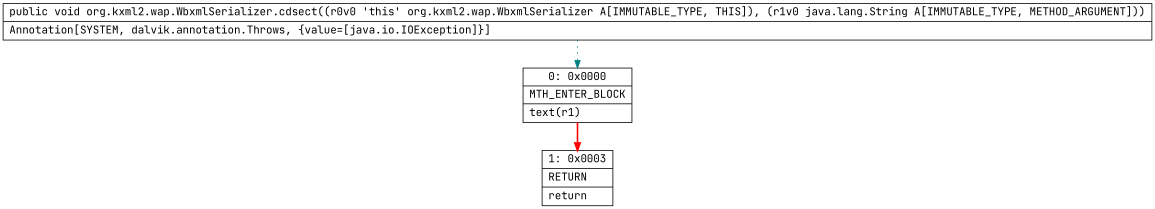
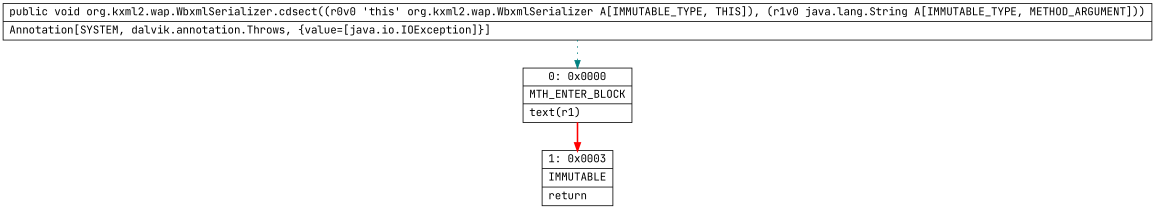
node "1: 0x0003": text "RETURN" -> "IMMUTABLE"
